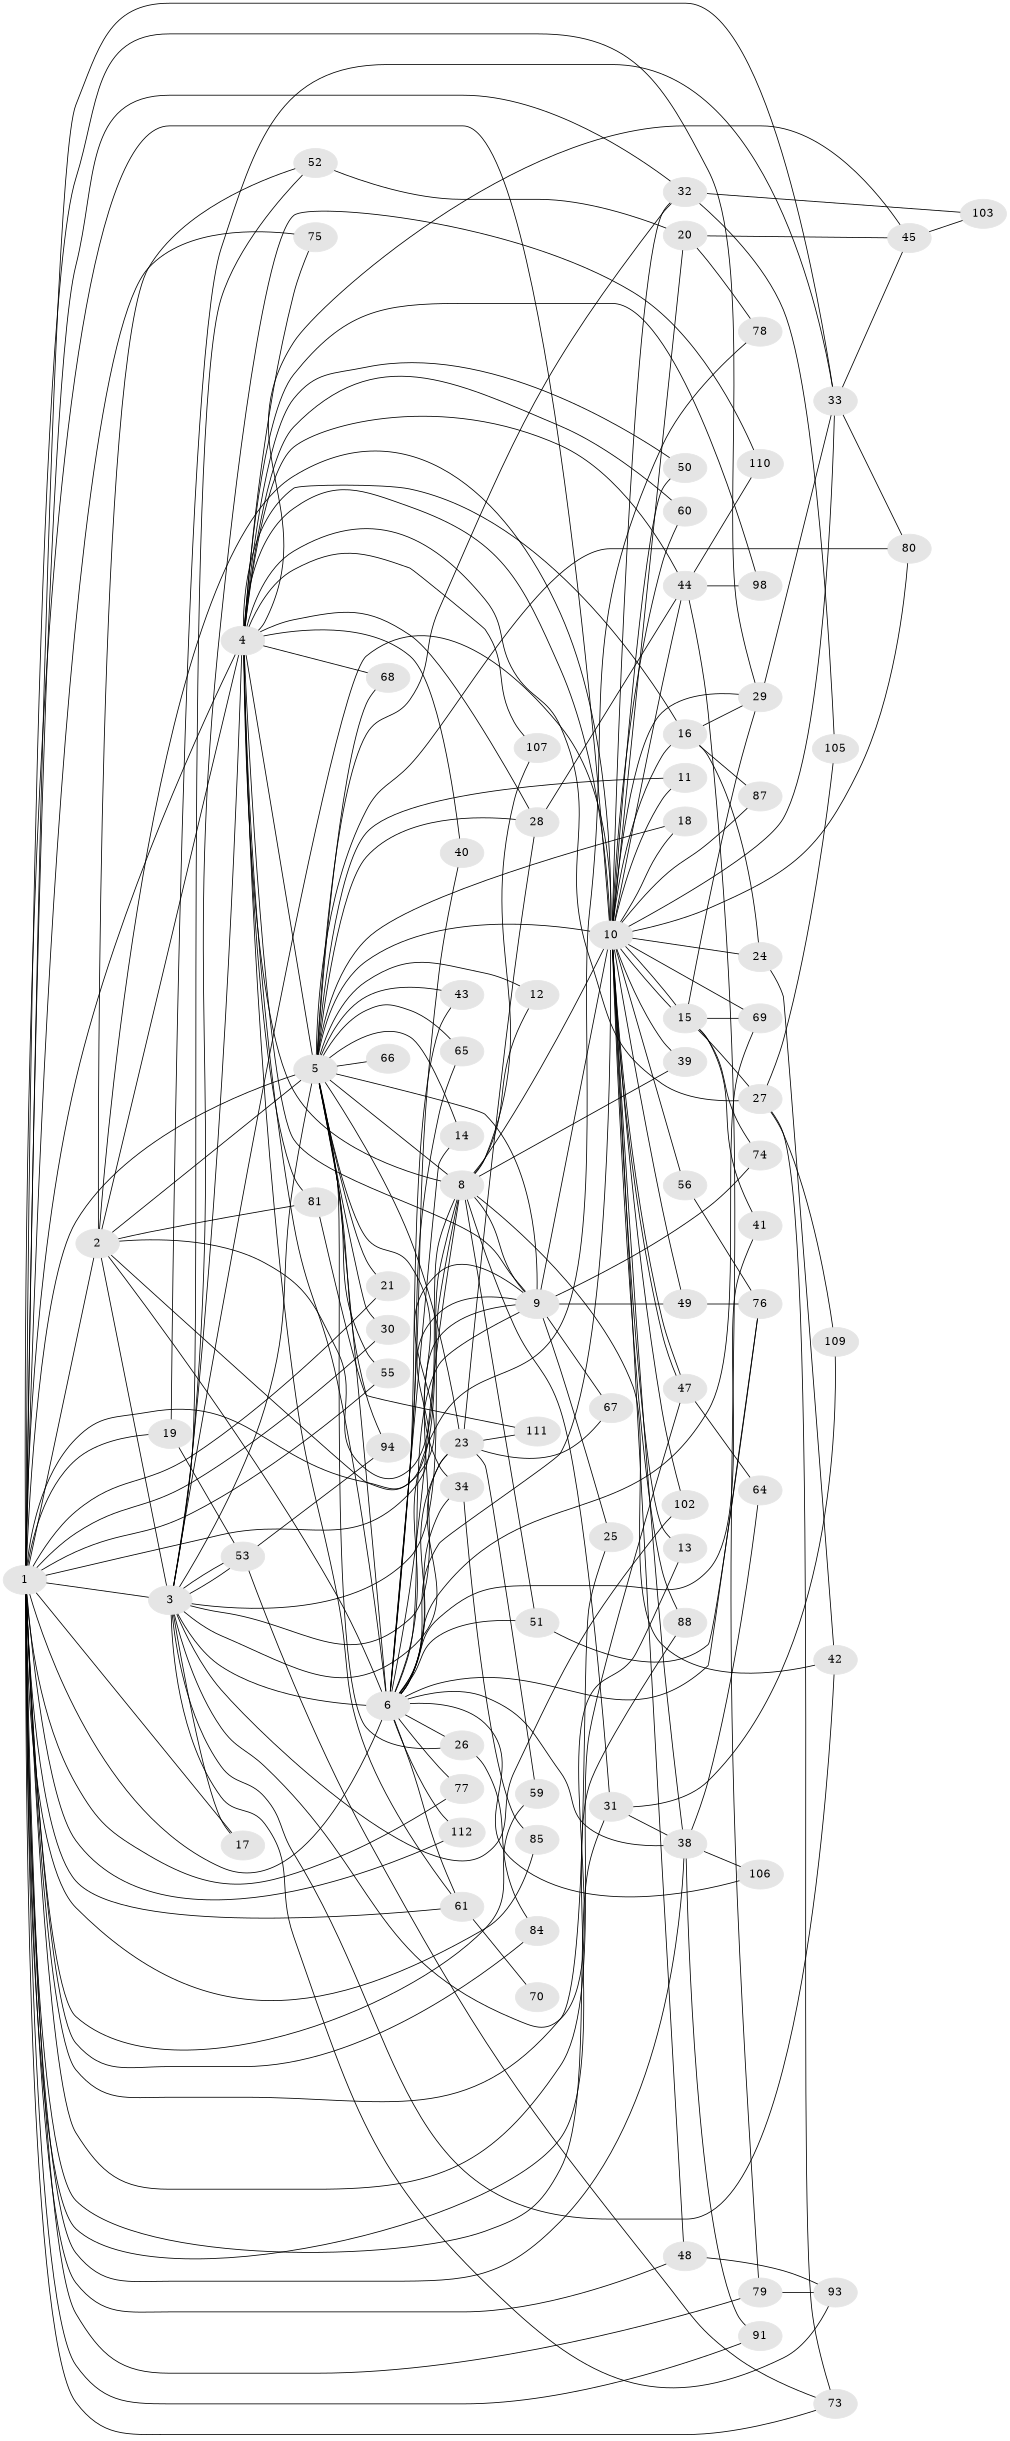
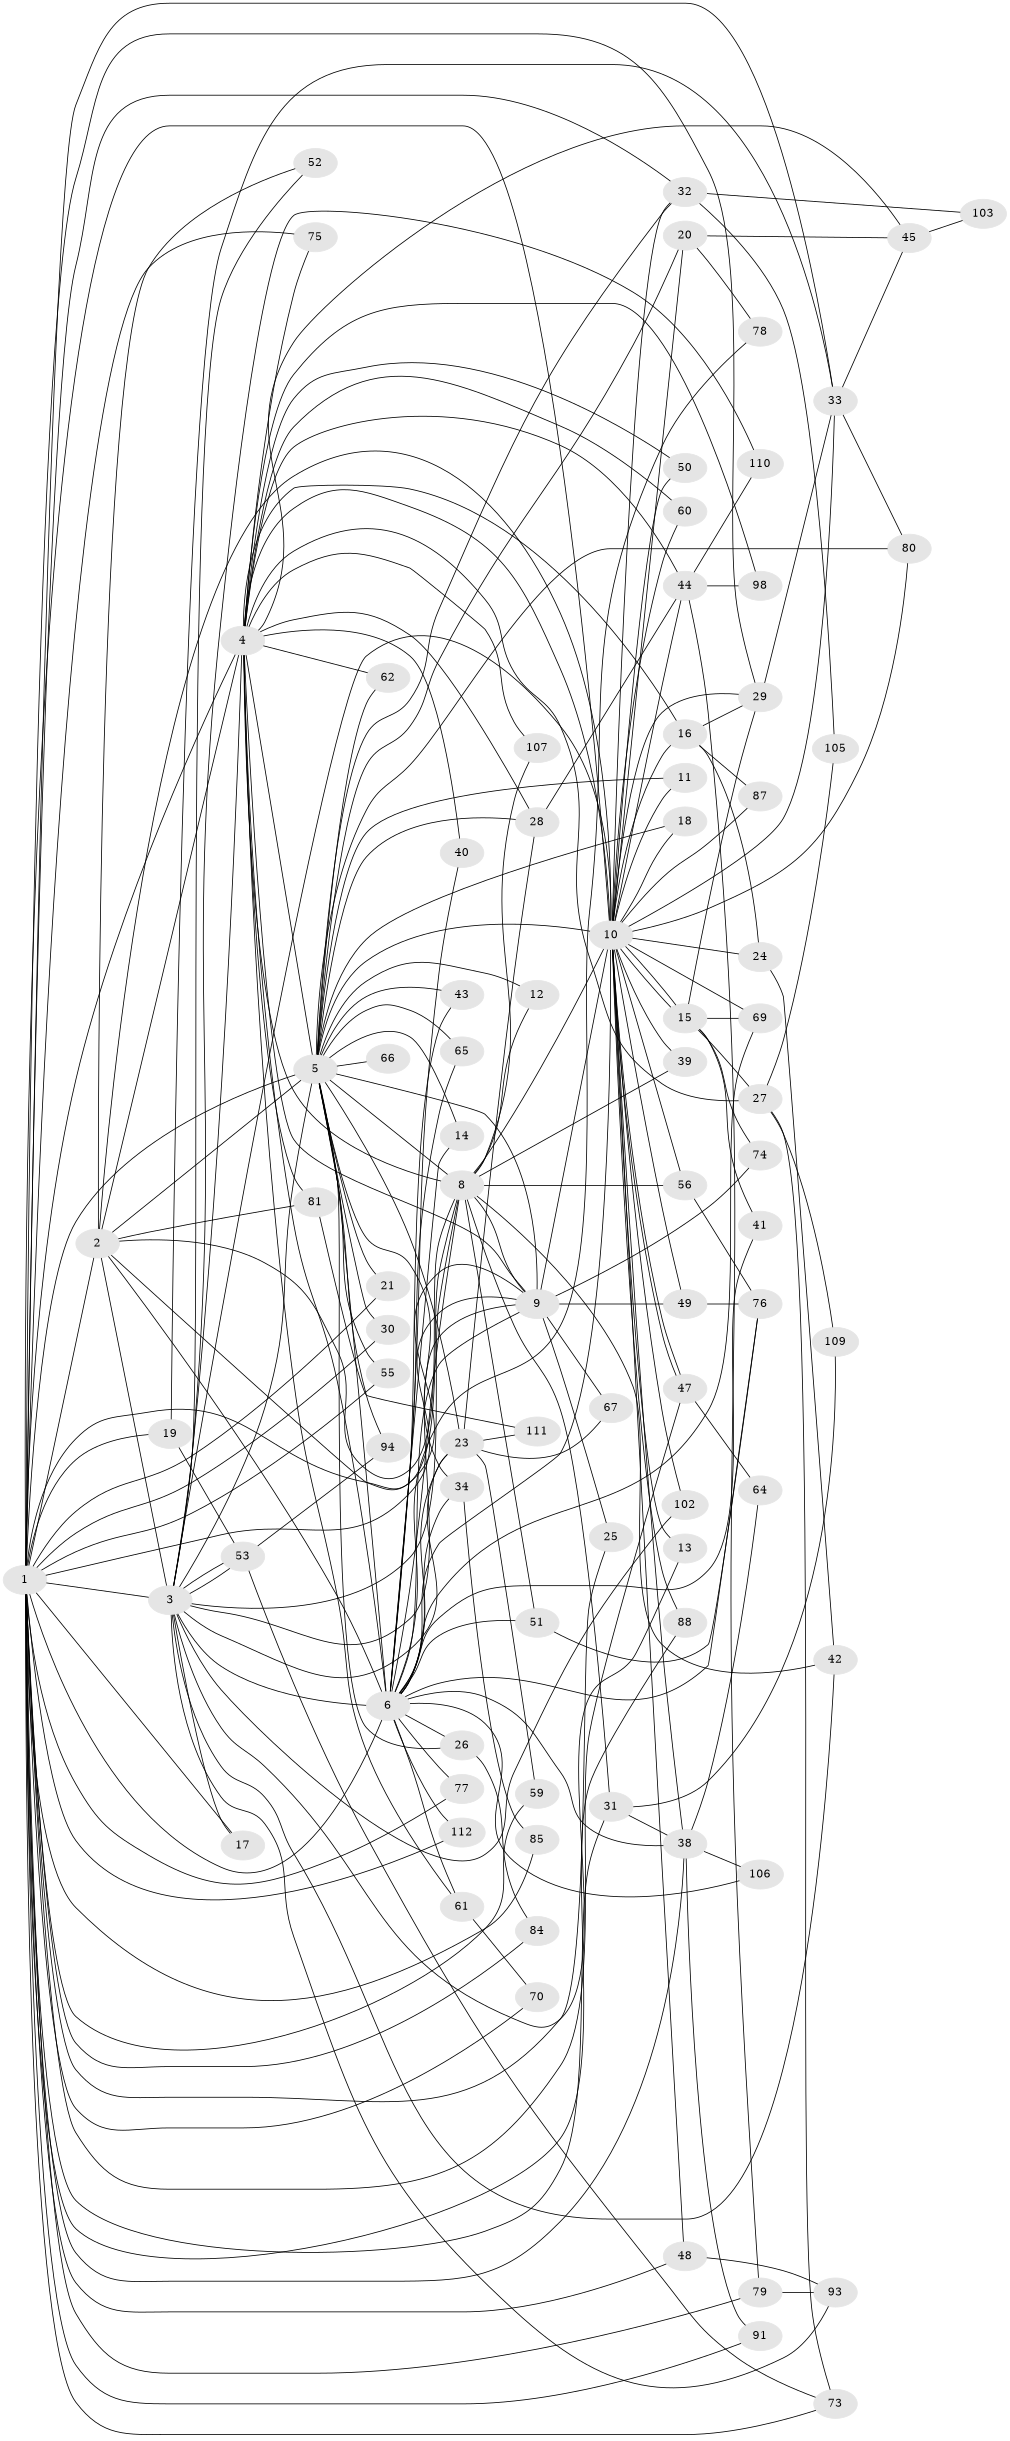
edge "52" -- "20": now "5" -- "20"
node "68": label "68" -> "62"
edge "8" -- "56": added
edge "1" -- "61": now "1" -- "70"
